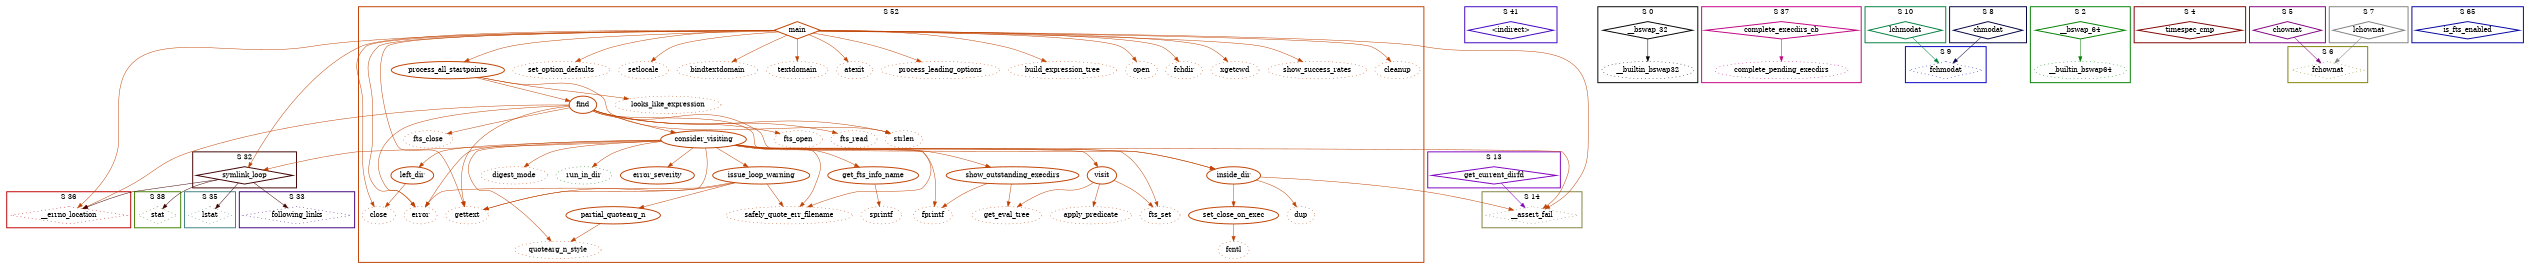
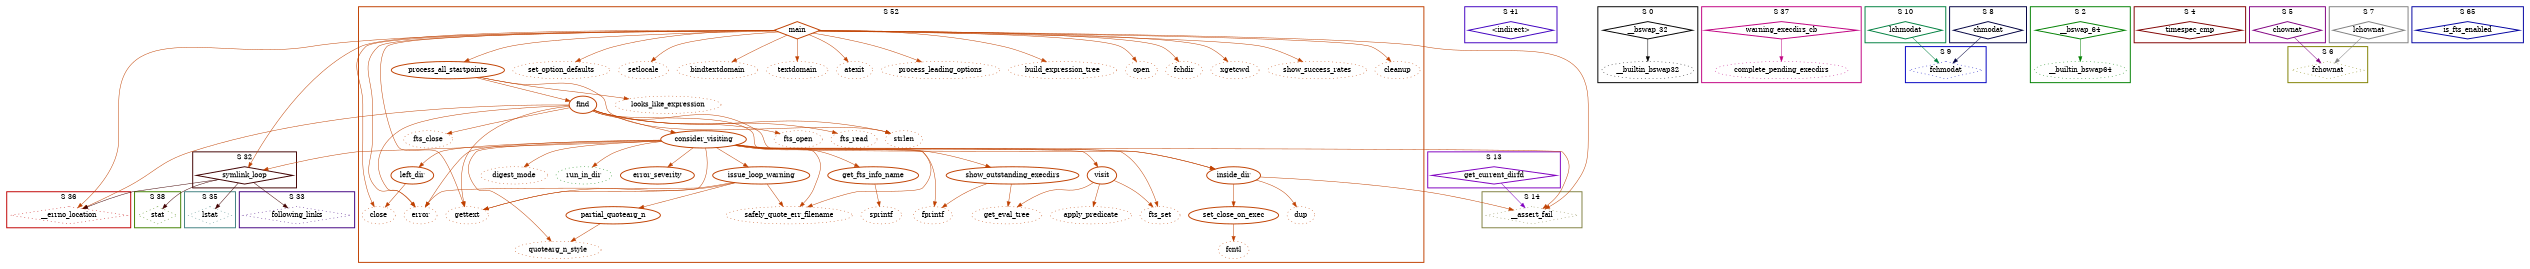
node "complete_execdirs_cb": label "complete_execdirs_cb" -> "warning_execdirs_cb"
